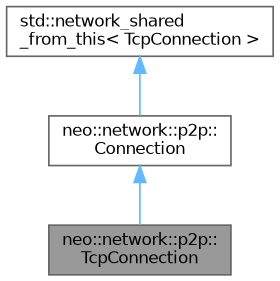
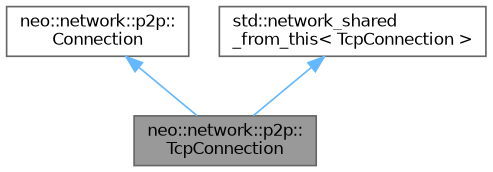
edge "neo::network::p2p:: Connection" -> "std::network_shared _from_this< TcpConnection >": now "neo::network::p2p:: TcpConnection" -> "std::network_shared _from_this< TcpConnection >"
